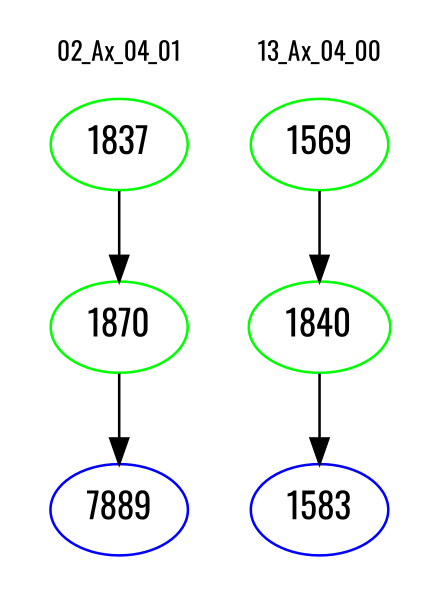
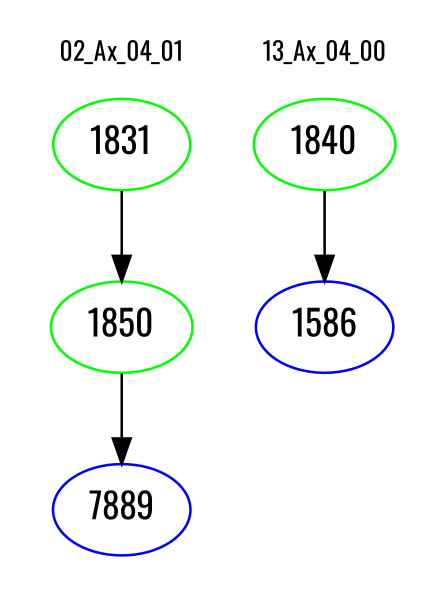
node "1837": label "1837" -> "1831"
node "1569": removed
node "1870": label "1870" -> "1850"
node "1583": label "1583" -> "1586"
